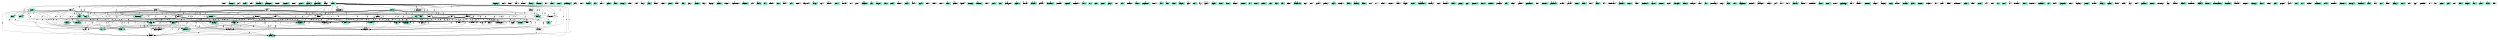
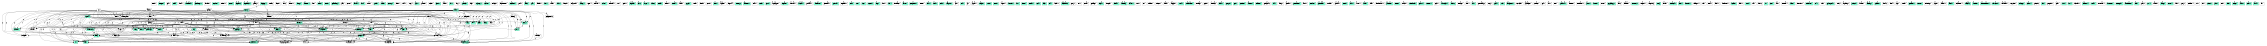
node "odyssey(1)": fillcolor white -> aquamarine
edge "spider(3)" -> "fate(1)": reversed
